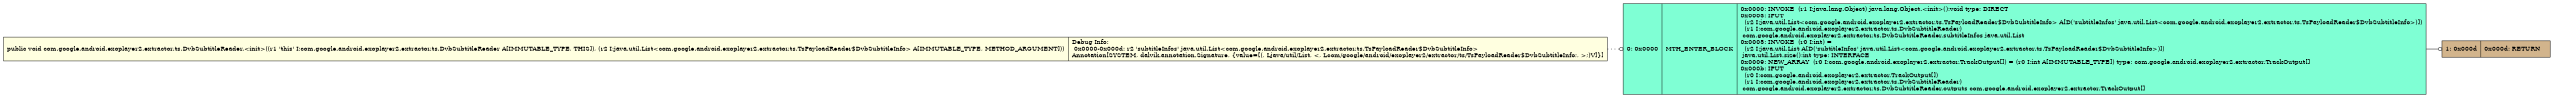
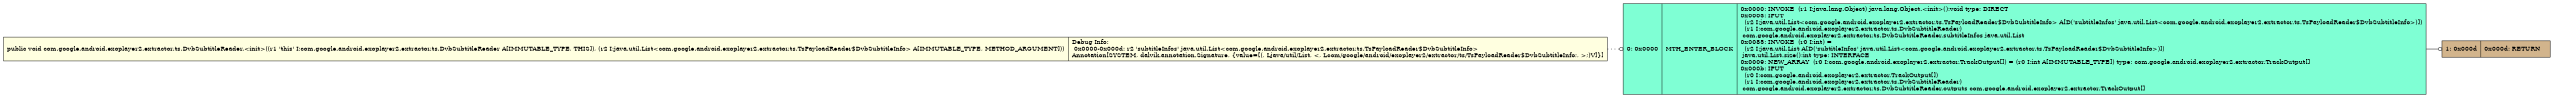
node "0: 0x0000": text "0x0005: INVOKE  (r0 I:int) =" -> "0x0085: INVOKE  (r0 I:int) ="
